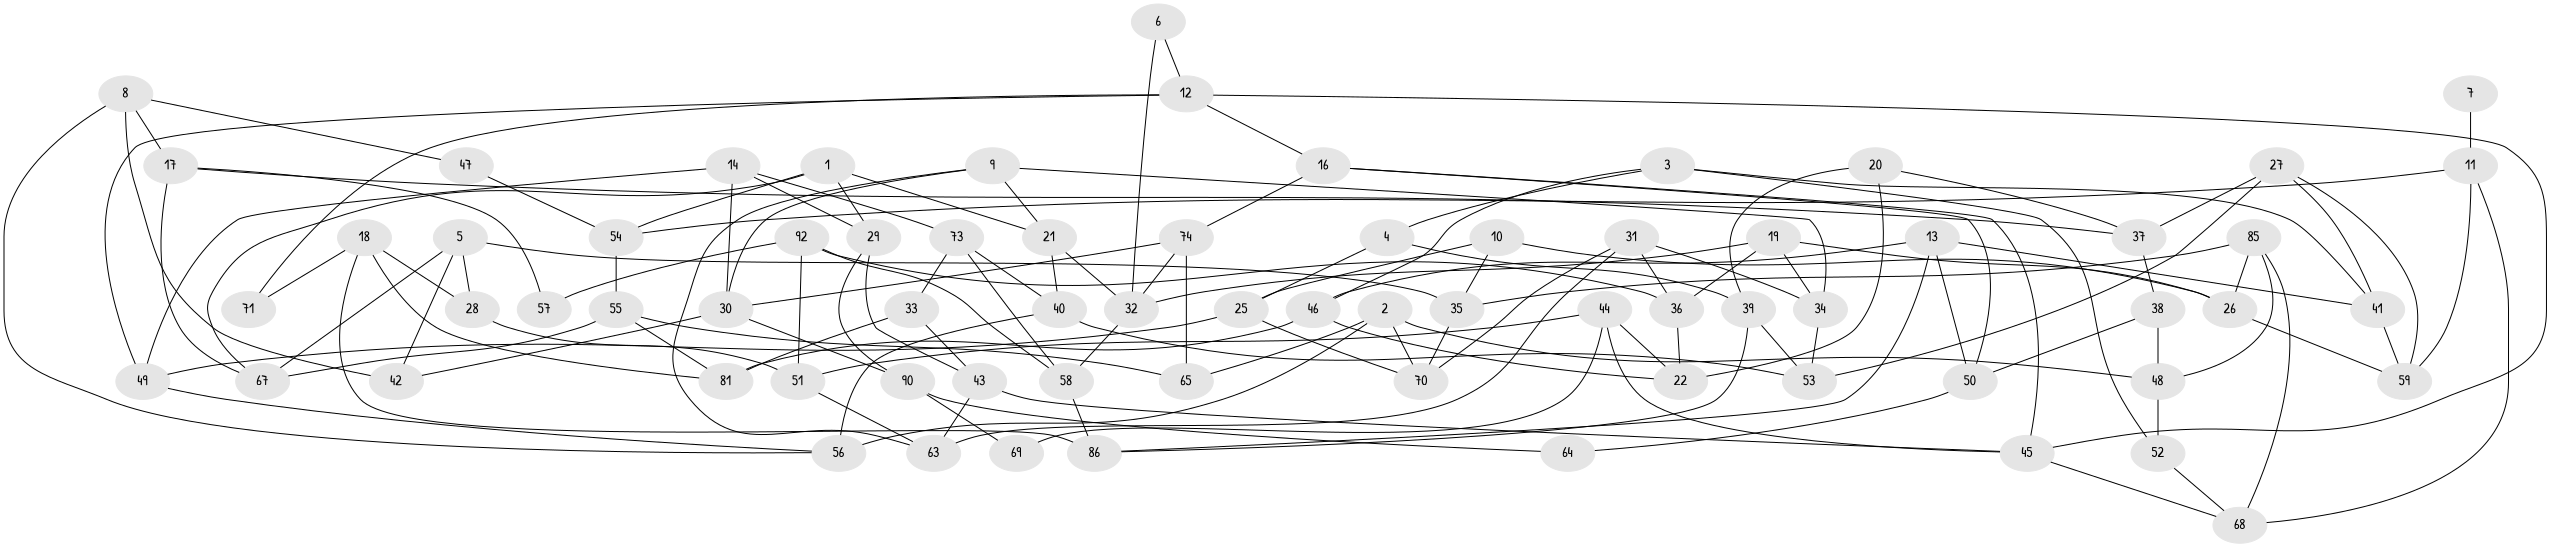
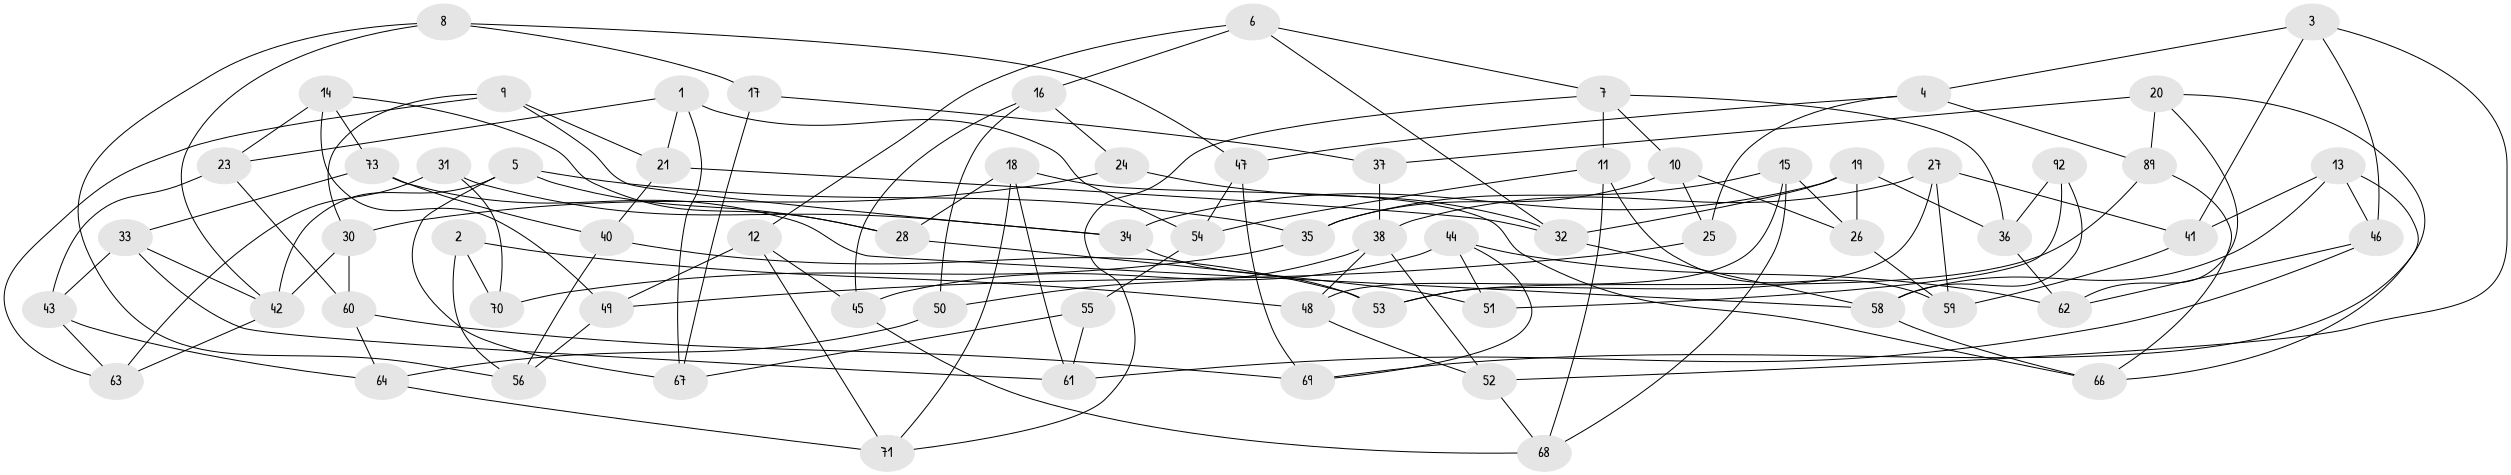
edge "6" -- "7": added
edge "4" -- "47": added
edge "12" -- "16": now "6" -- "16"
edge "7" -- "10": added
edge "7" -- "71": added
edge "27" -- "37": now "27" -- "38"
edge "14" -- "30": now "14" -- "28"
node "29": label "29" -> "23"
node "74": label "74" -> "24"
node "85": label "85" -> "15"
edge "31" -- "36": now "7" -- "36"
edge "33" -- "42": added
edge "47" -- "69": added
node "57": removed
edge "38" -- "52": added
node "39": label "39" -> "89"
edge "13" -- "50": now "13" -- "58"
edge "20" -- "69": added
edge "25" -- "70": removed
node "81": label "81" -> "61"
node "90": label "90" -> "60"
node "65": removed
node "22": label "22" -> "62"
edge "51" -- "63": now "42" -- "63"
edge "64" -- "71": added
edge "43" -- "45": now "43" -- "64"
node "86": label "86" -> "66"
